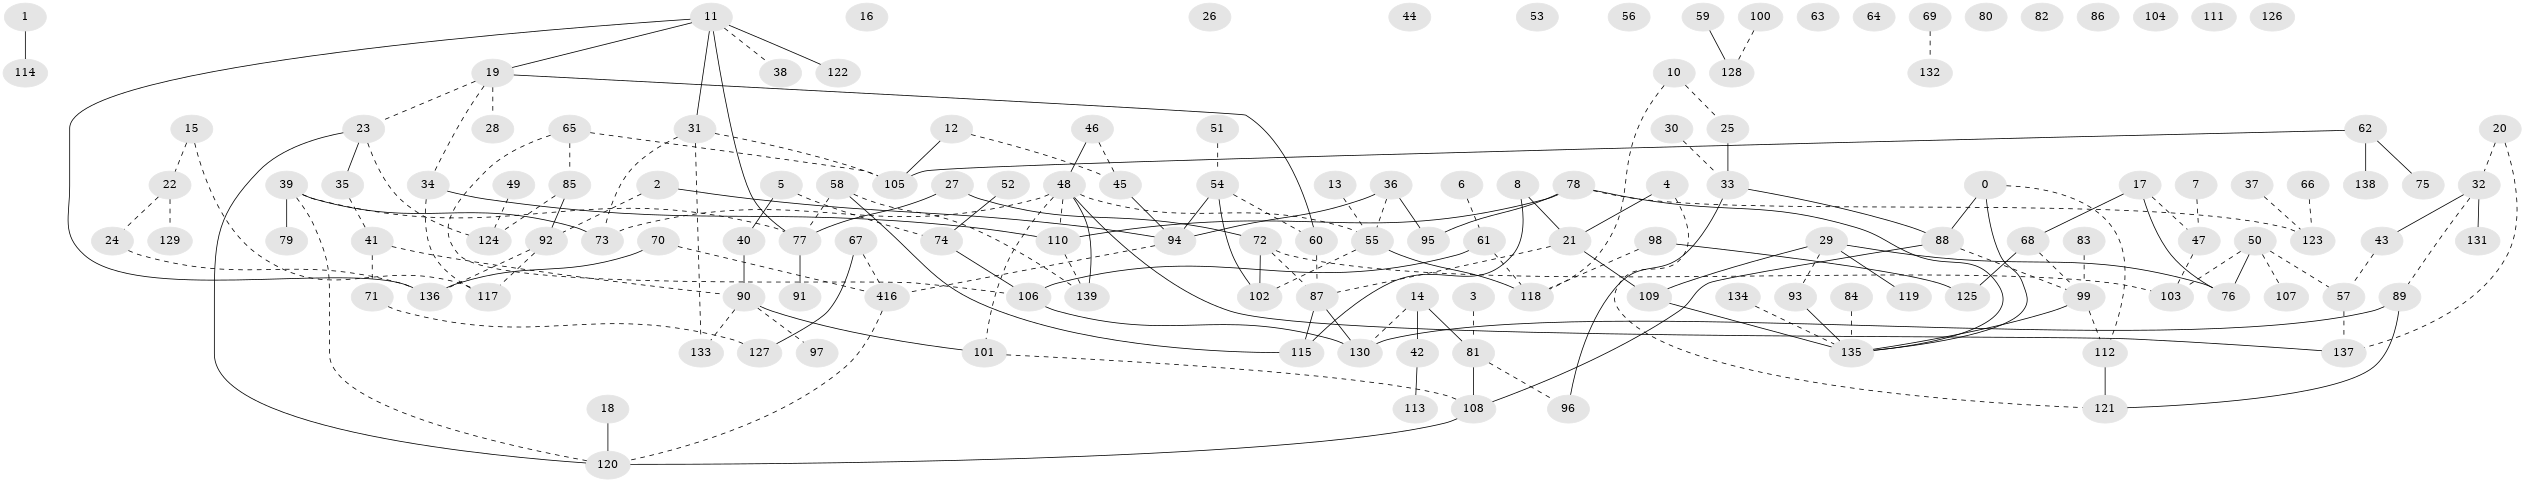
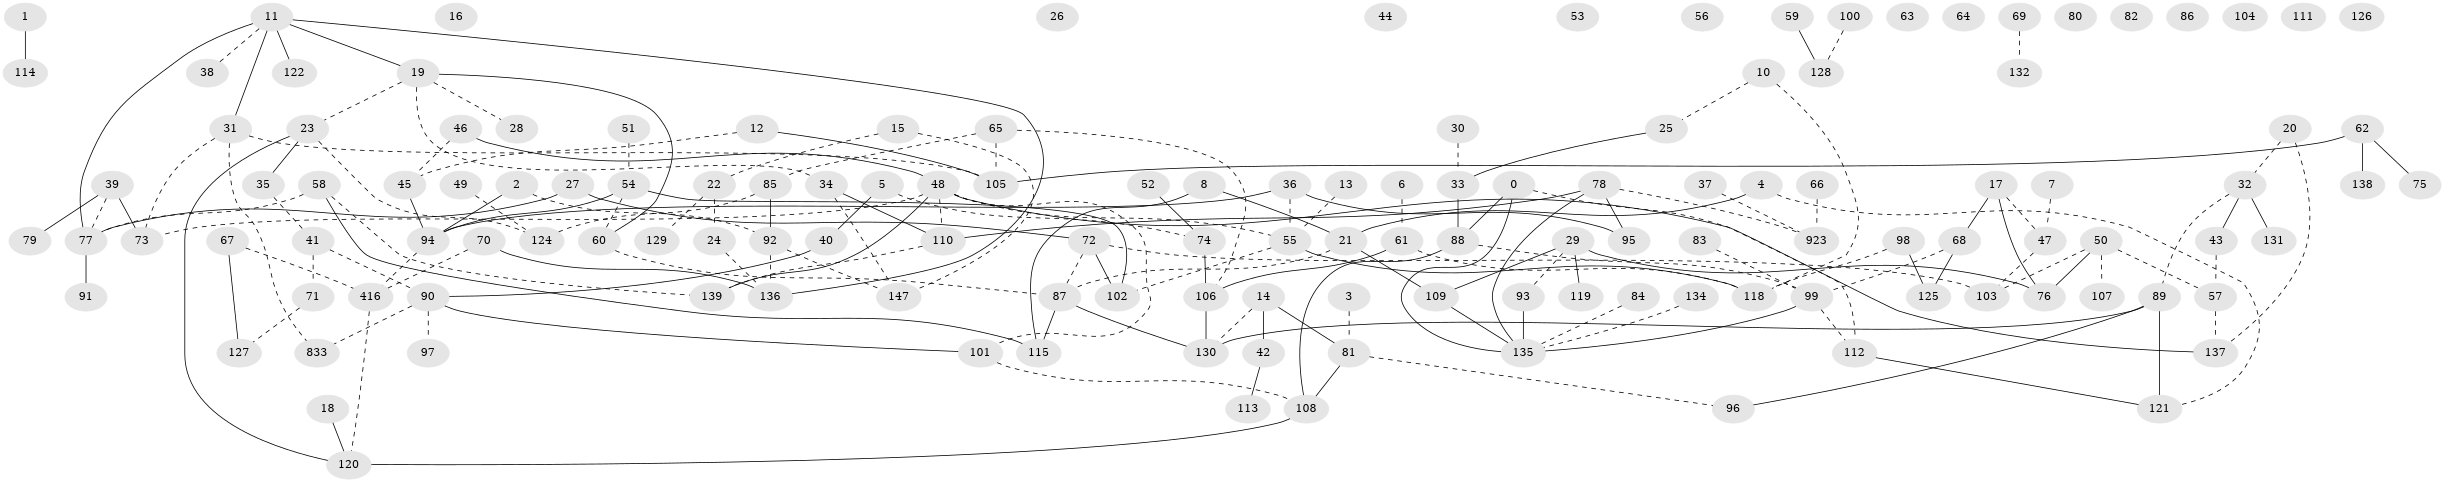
node "123": label "123" -> "923"
node "117": label "117" -> "147"
edge "33" -- "96": now "89" -- "96"
node "133": label "133" -> "833"
edge "39" -- "120": removed
